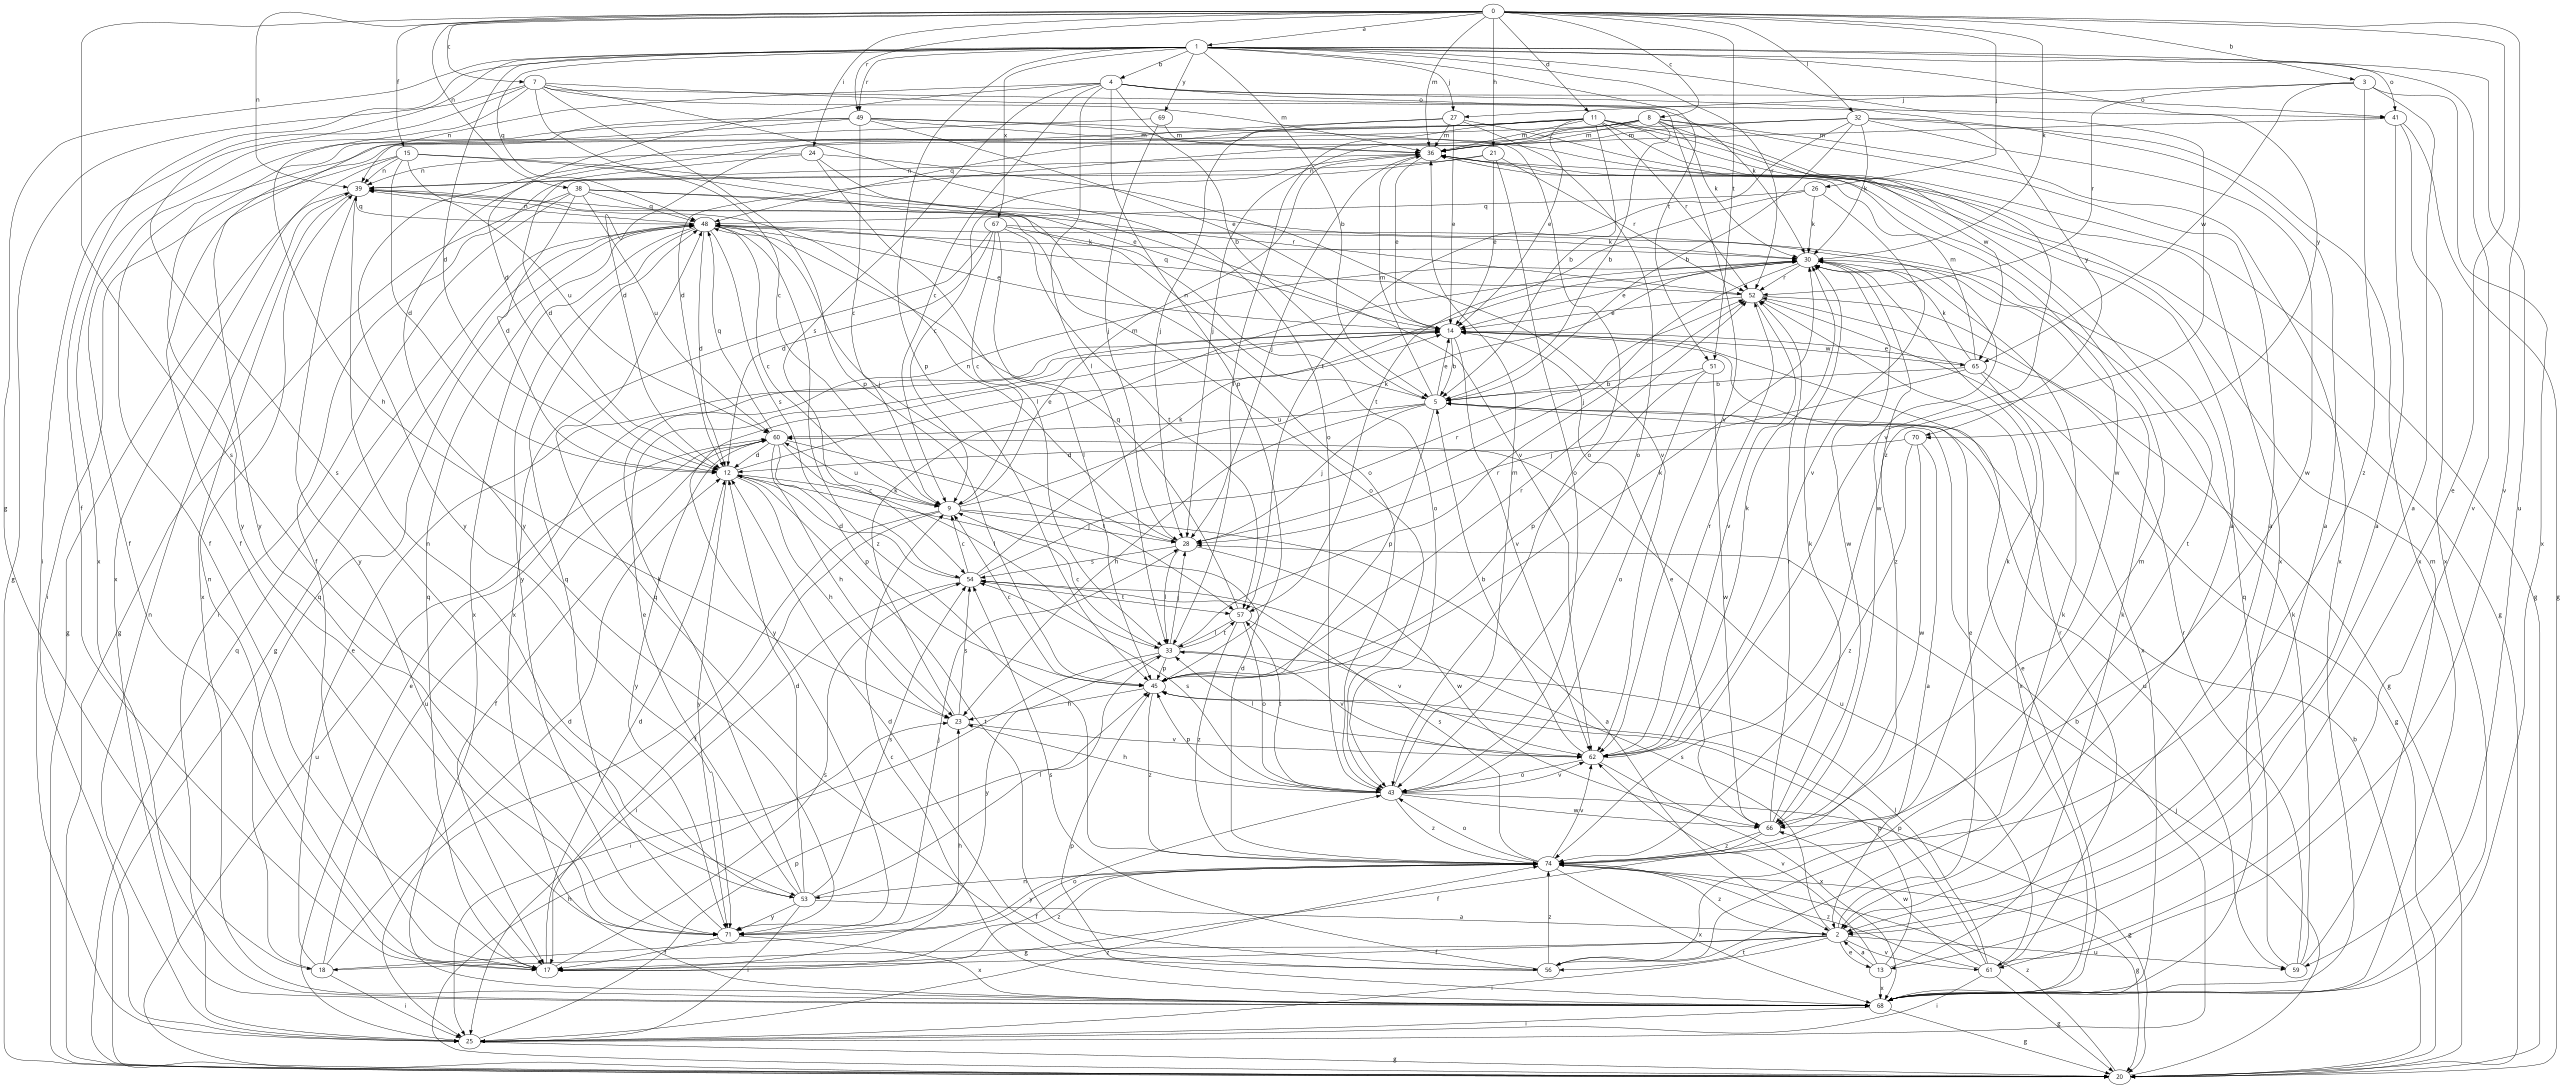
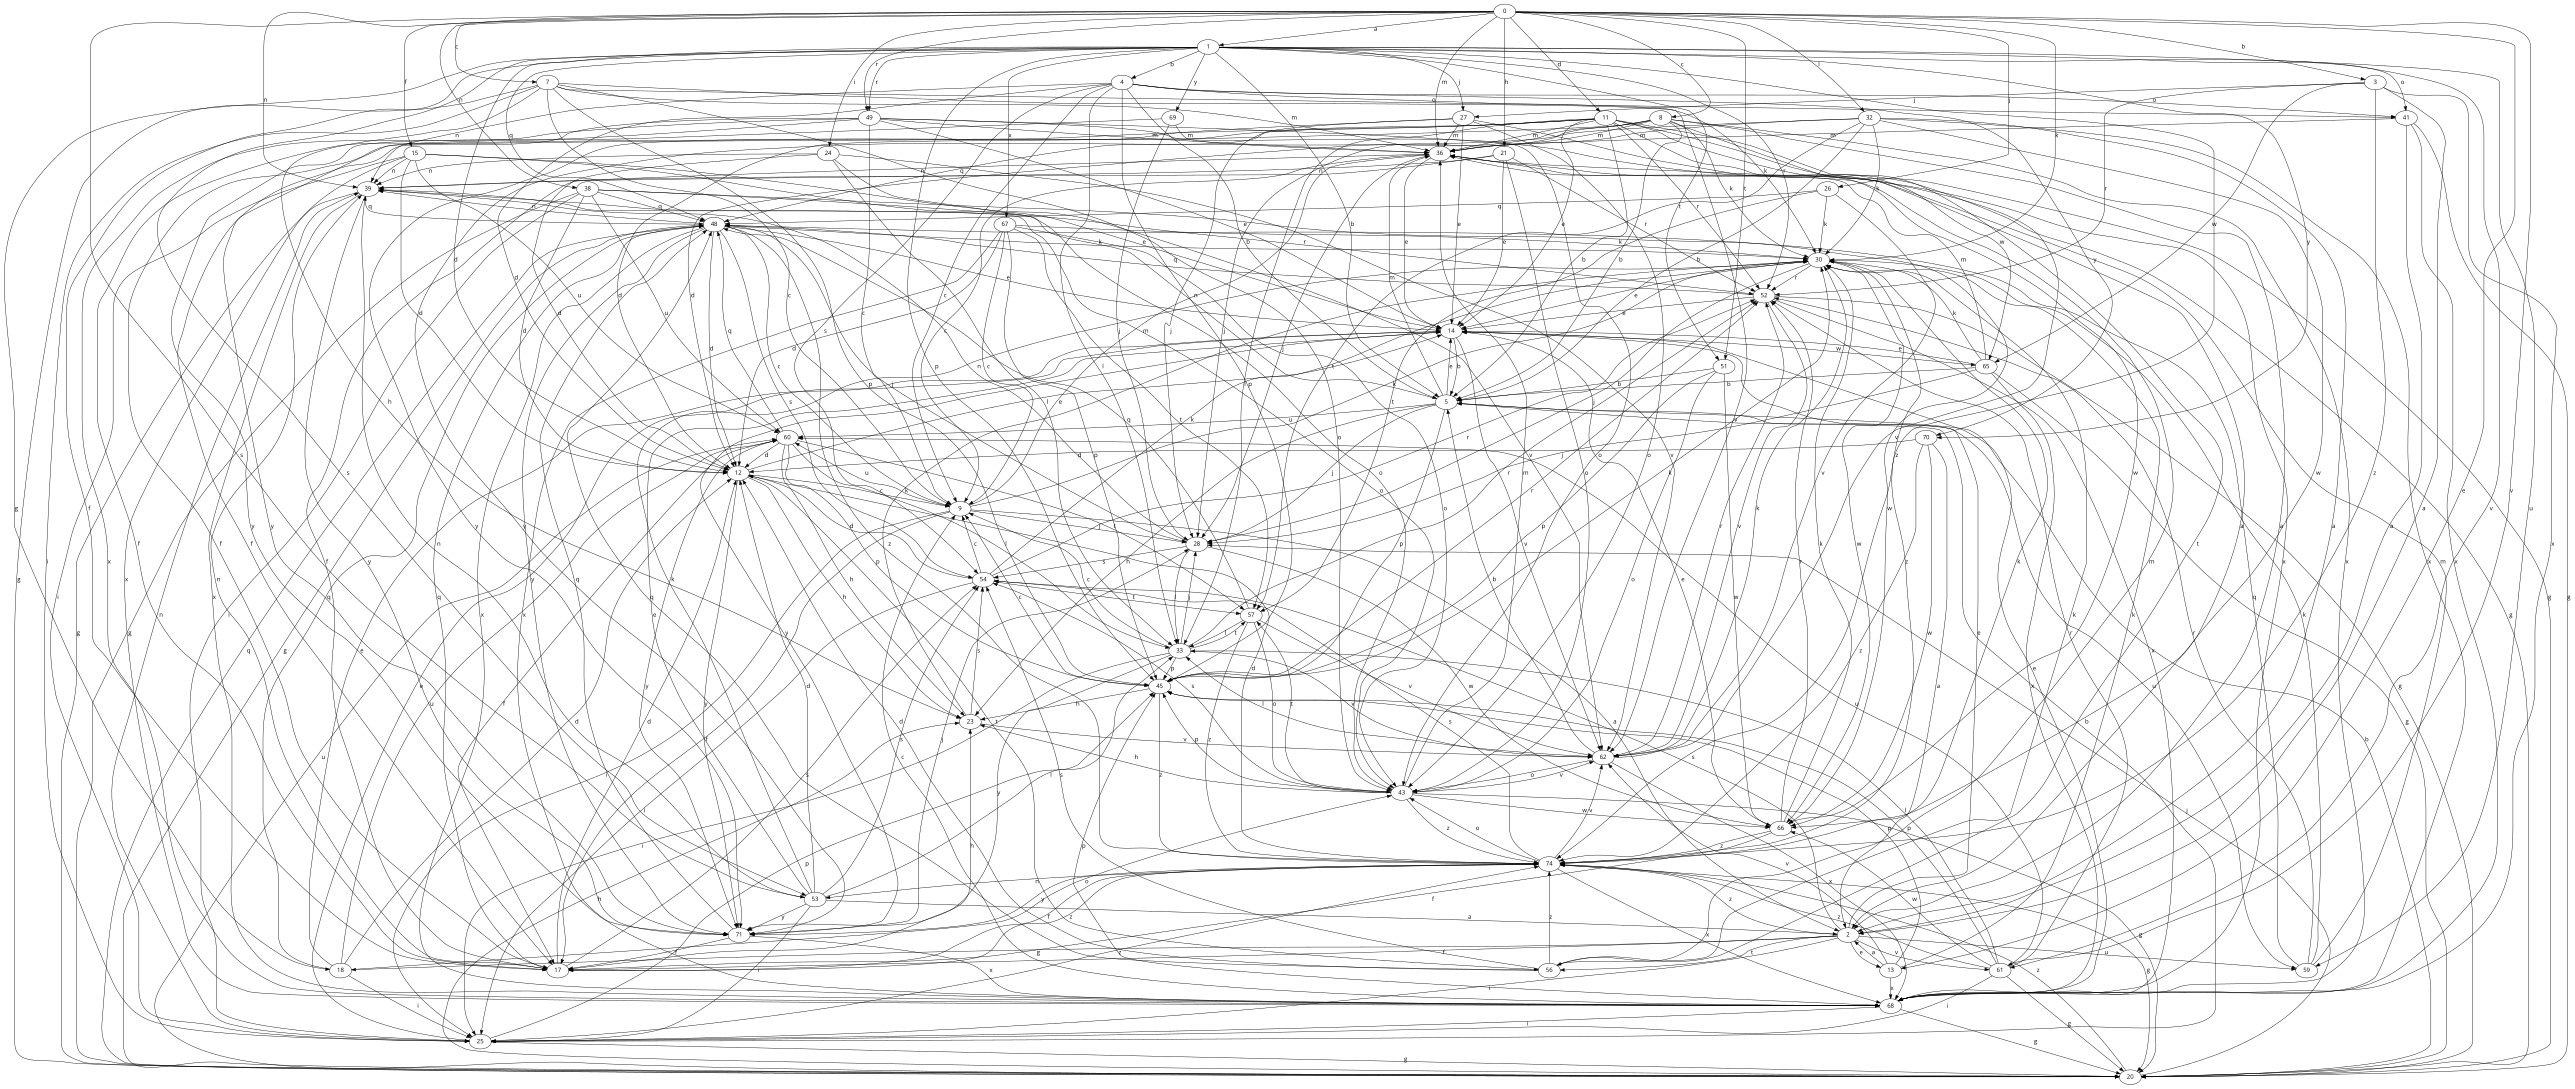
edge "67" -> "45": label "l" -> "p"
